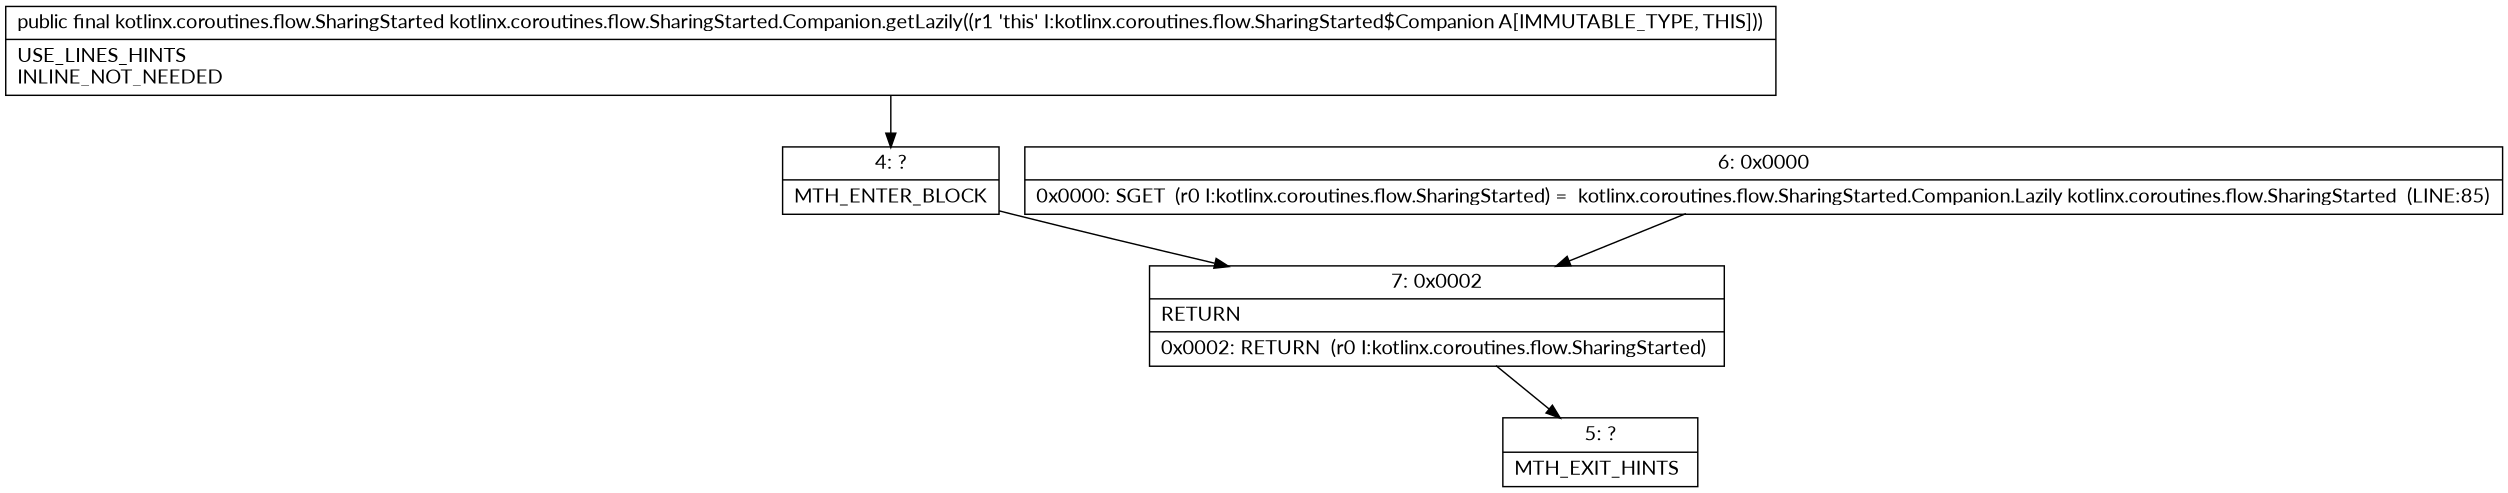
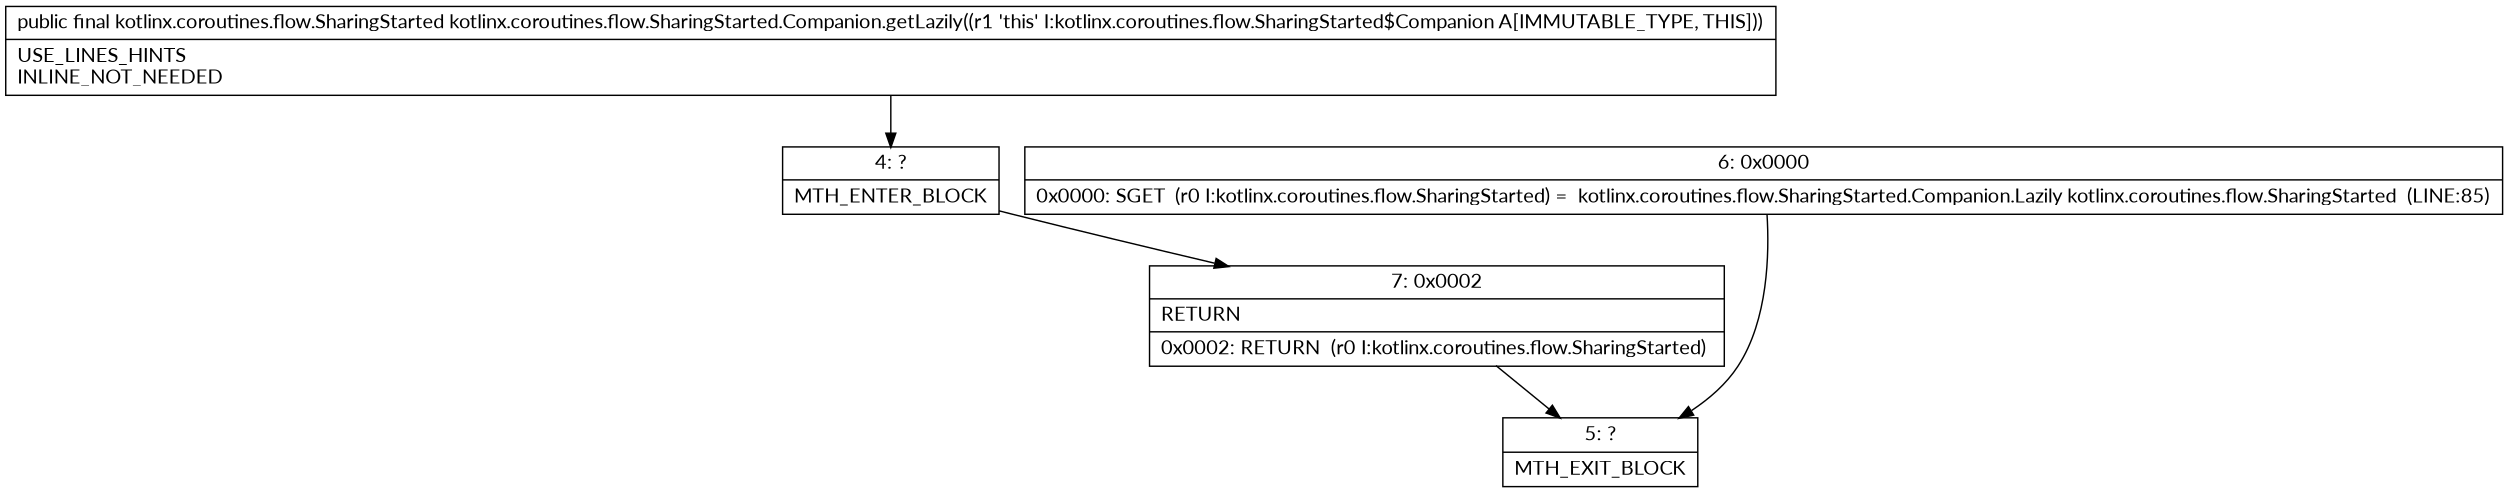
edge "6: 0x0000" -> "7: 0x0002": now "6: 0x0000" -> "5: ?"
node "5: ?": text "MTH_EXIT_HINTS" -> "MTH_EXIT_BLOCK"
